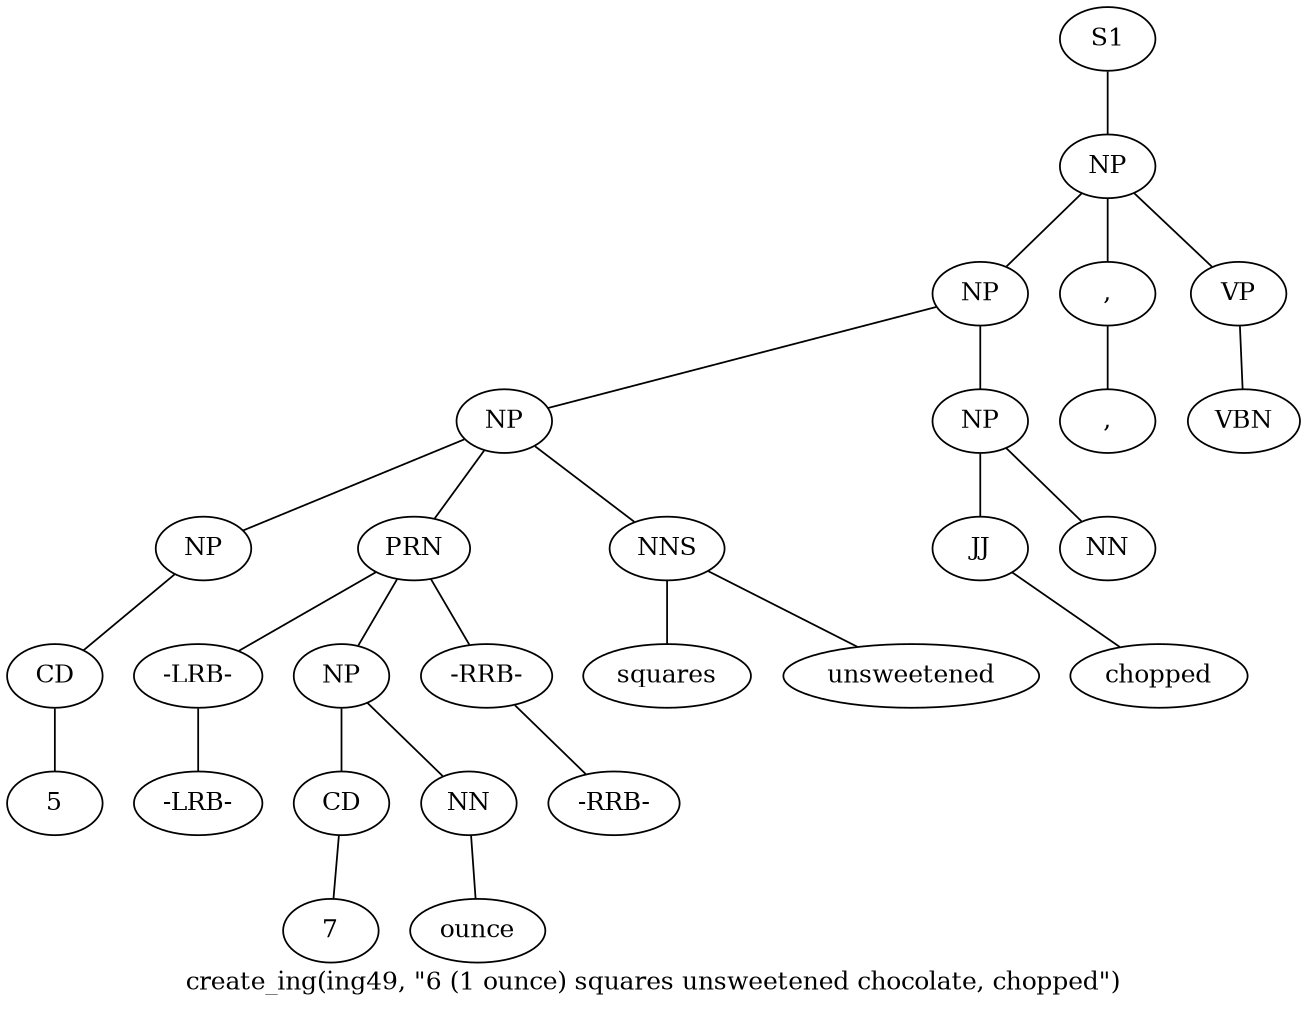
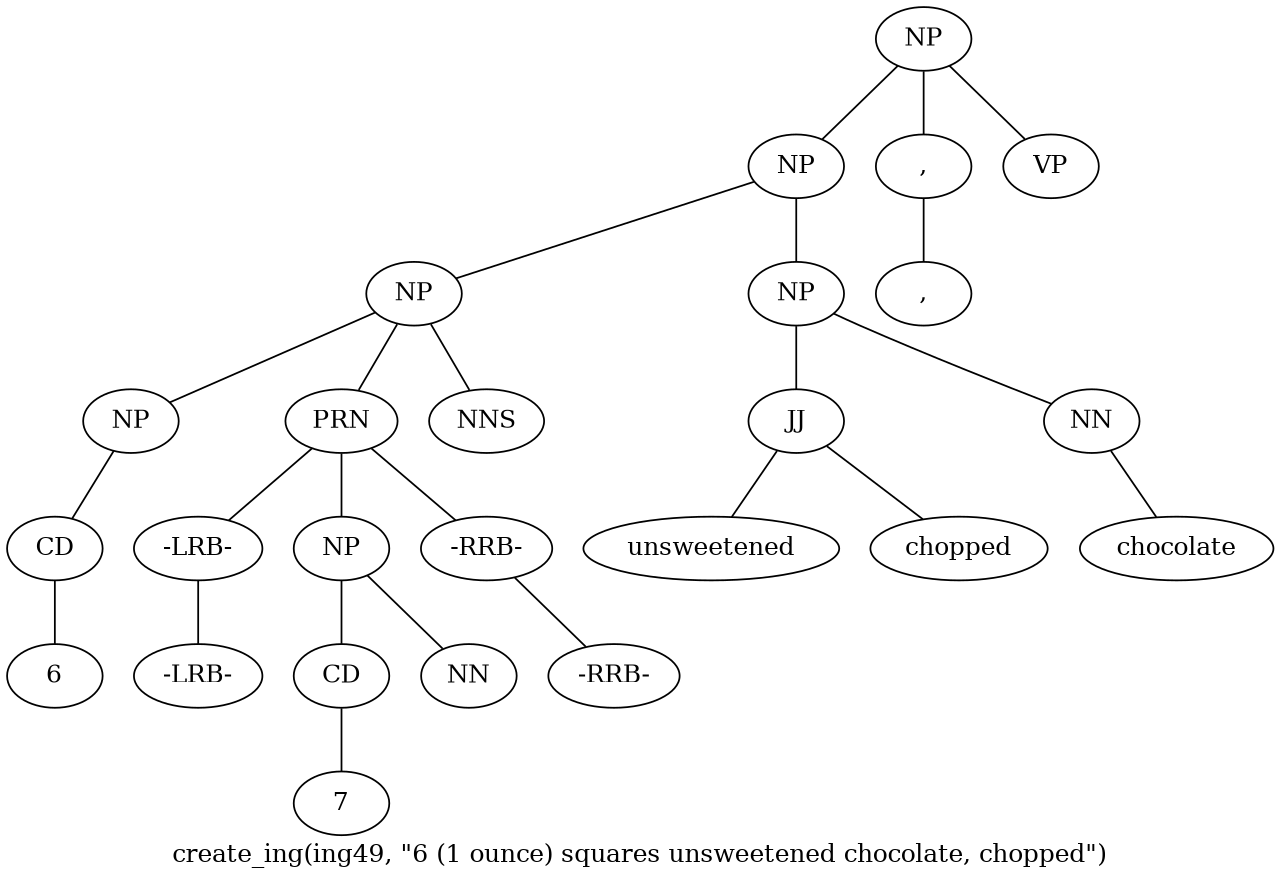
node "S1": removed
node "VBN": removed
node "chocolate": added
edge "NNS" -- "unsweetened": now "JJ" -- "unsweetened"
node "squares": removed
node "5": label "5" -> "6"
node "ounce": removed
